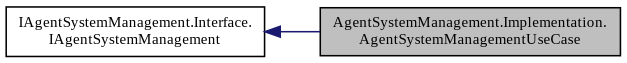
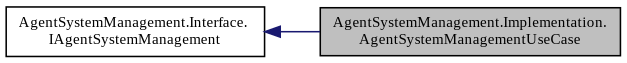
node "IAgentSystemManagement.Interface. IAgentSystemManagement": label "IAgentSystemManagement.Interface. IAgentSystemManagement" -> "AgentSystemManagement.Interface. IAgentSystemManagement"
